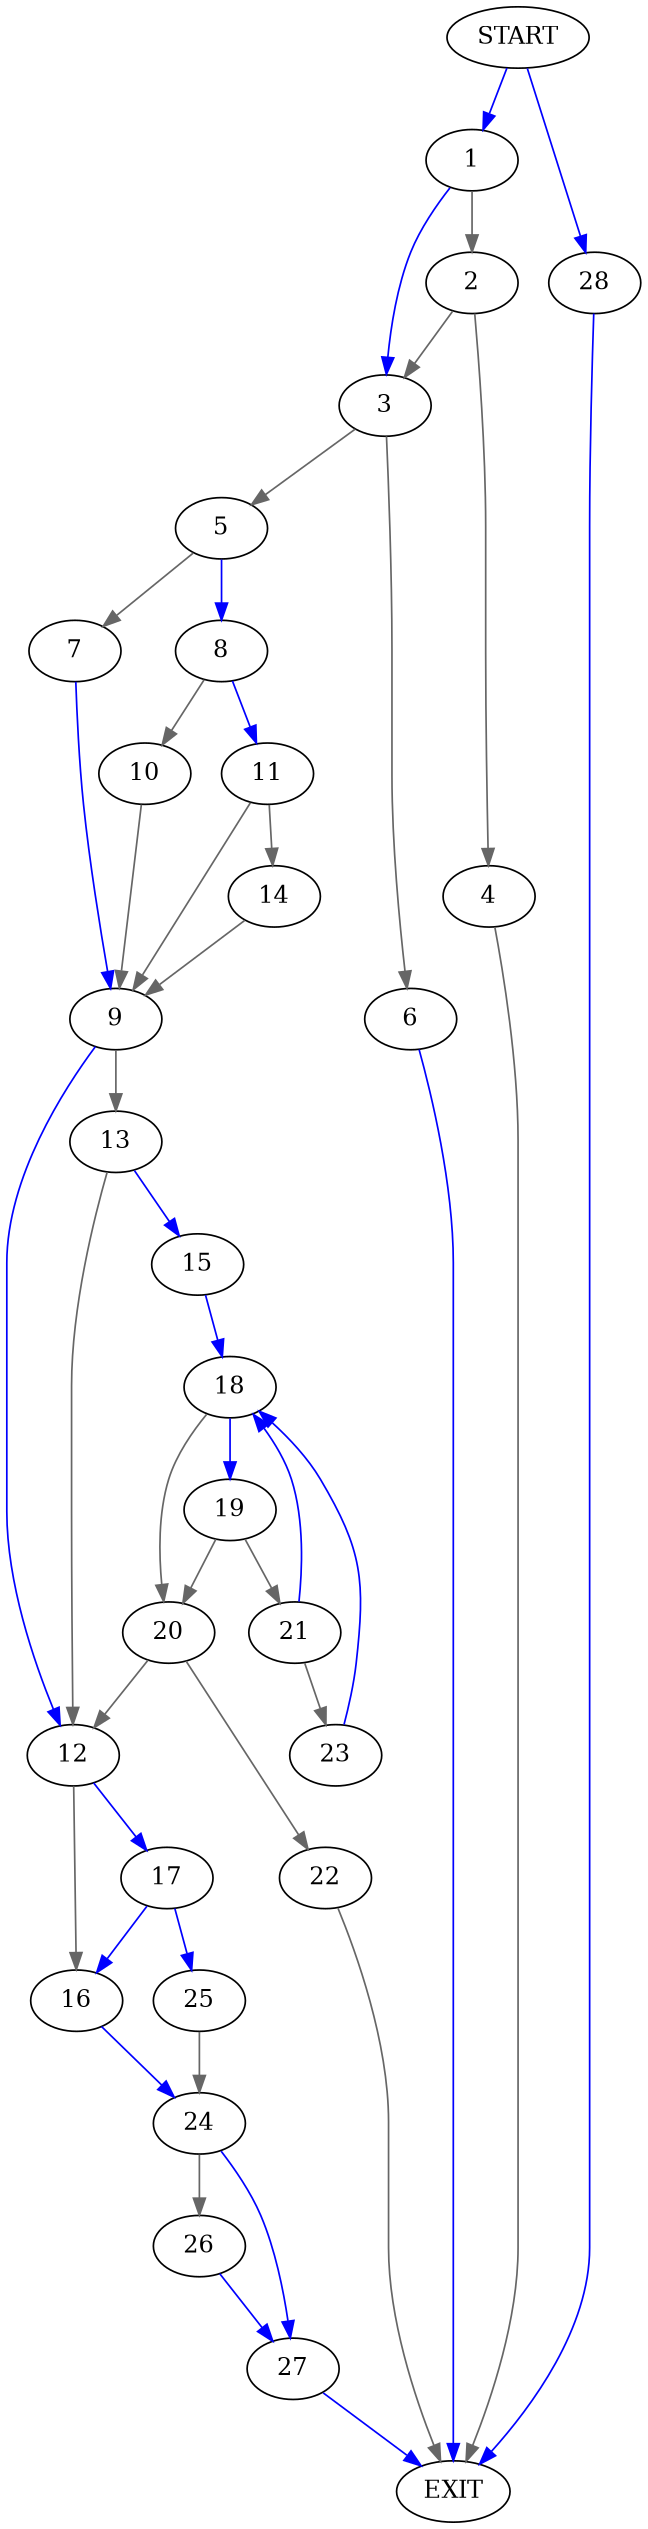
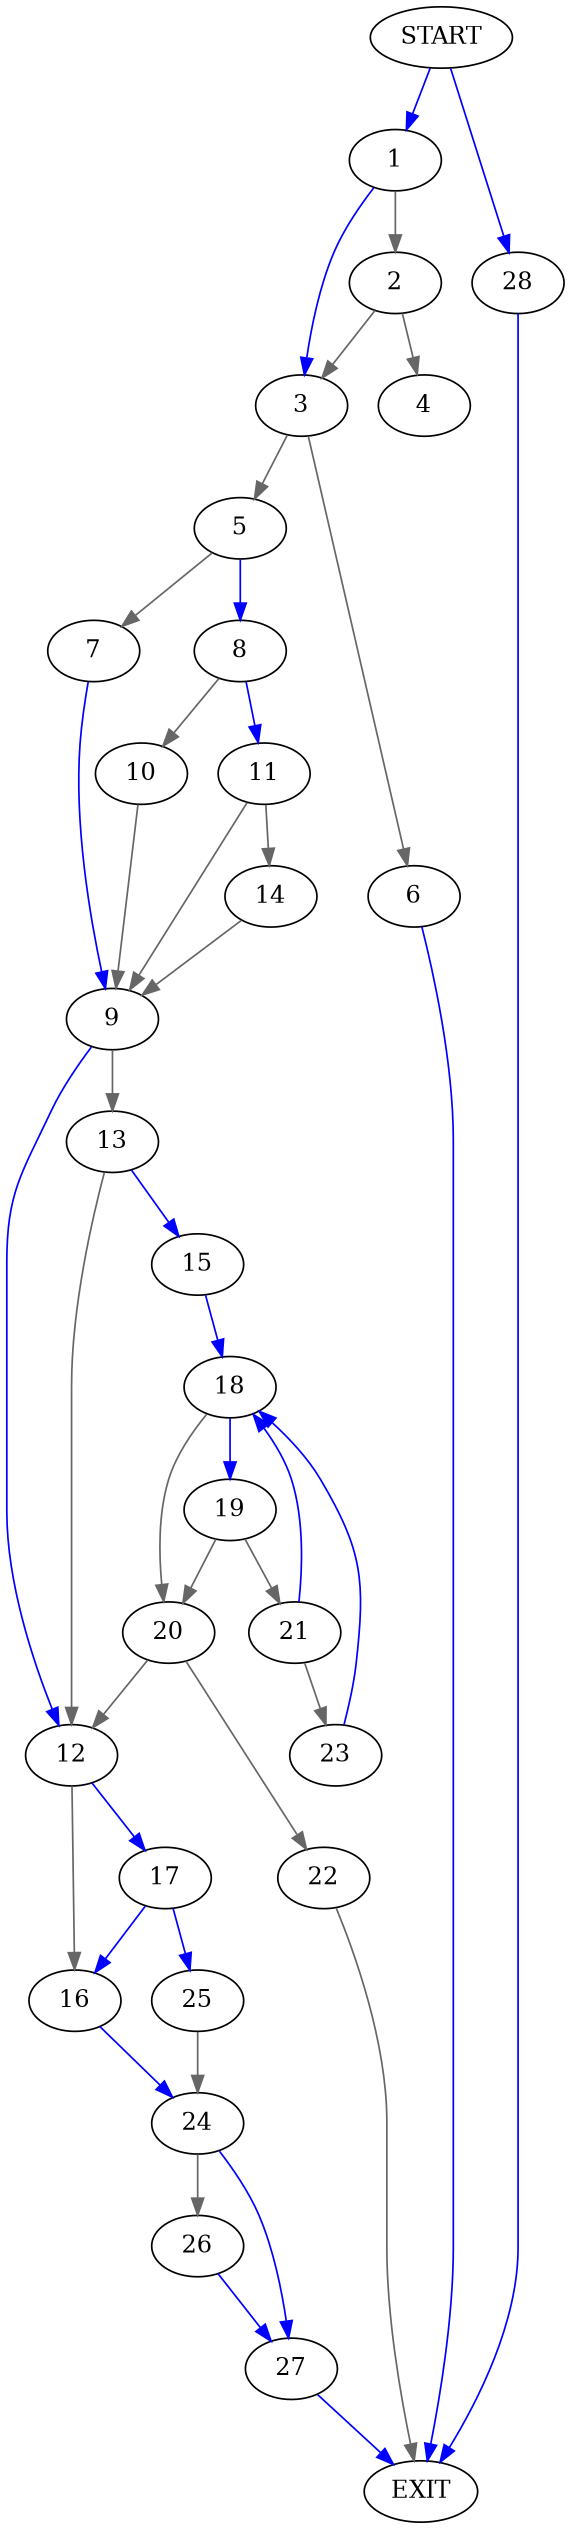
edge "4" -> "EXIT": removed
